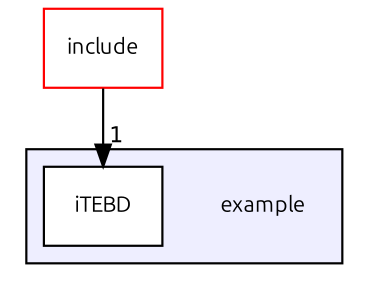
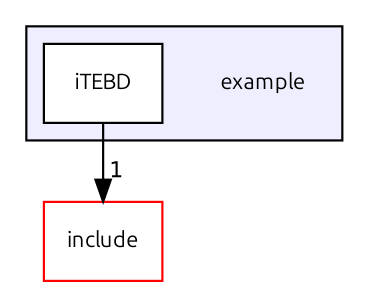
edge "include" -> "iTEBD": reversed
